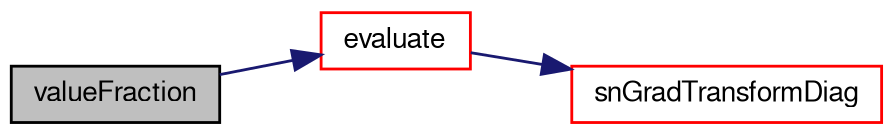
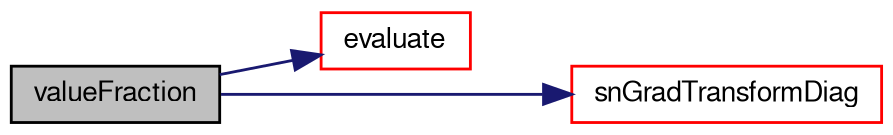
edge "evaluate" -> "snGradTransformDiag": now "valueFraction" -> "snGradTransformDiag"
